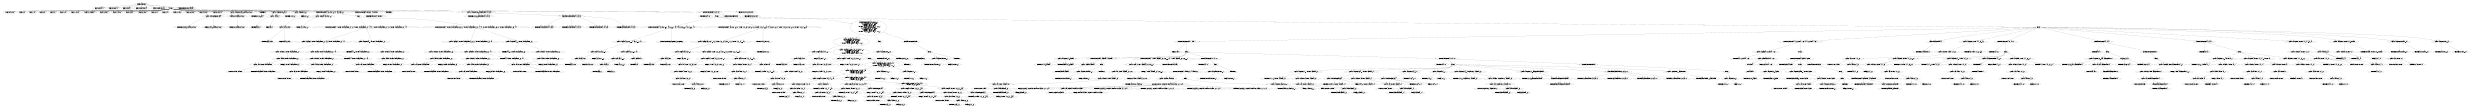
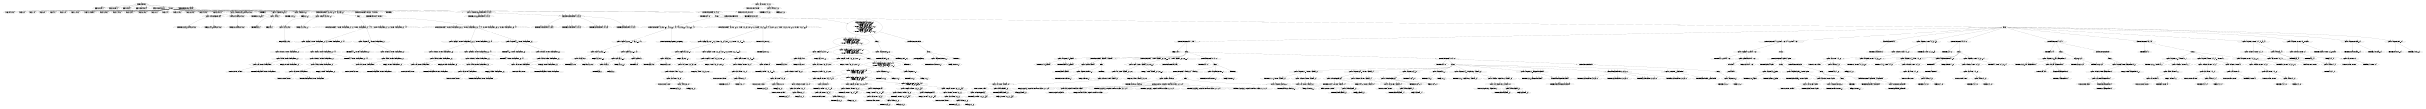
node "(IDENTIFIER,a5,a5 & 0x980)": removed
node "(<operator>.indirection,*(_QWORD *)(v24 + 56))": removed
